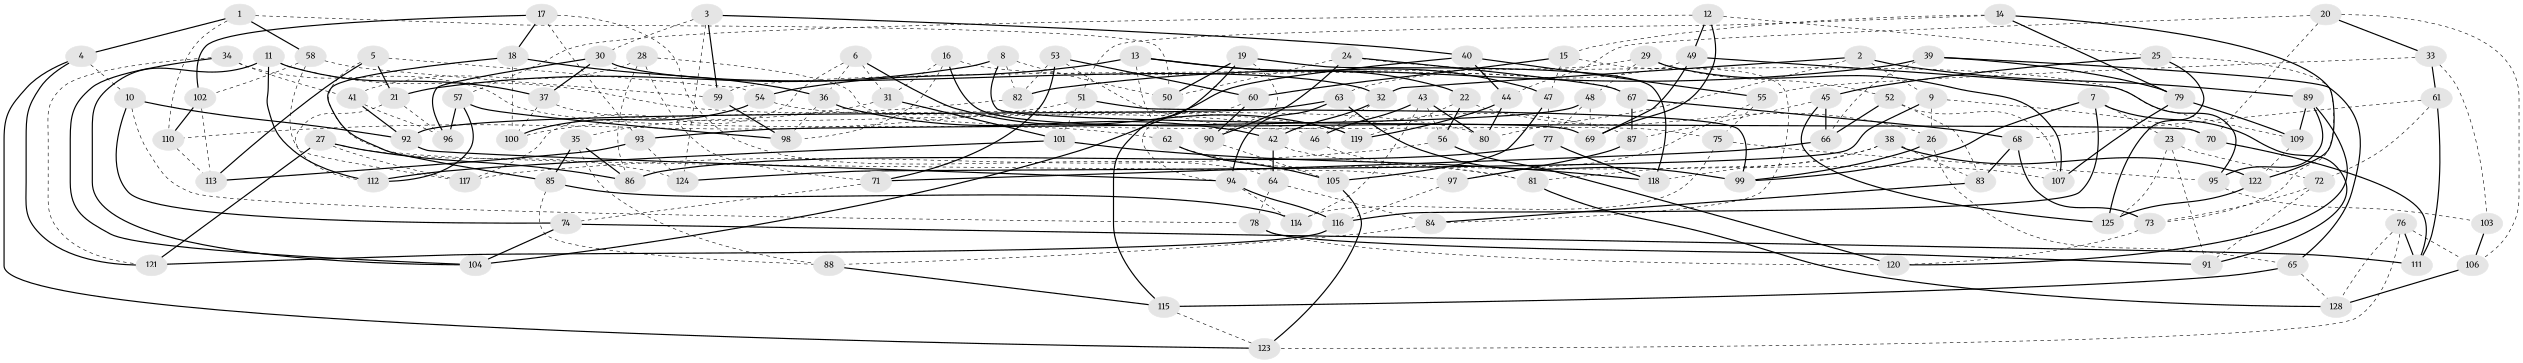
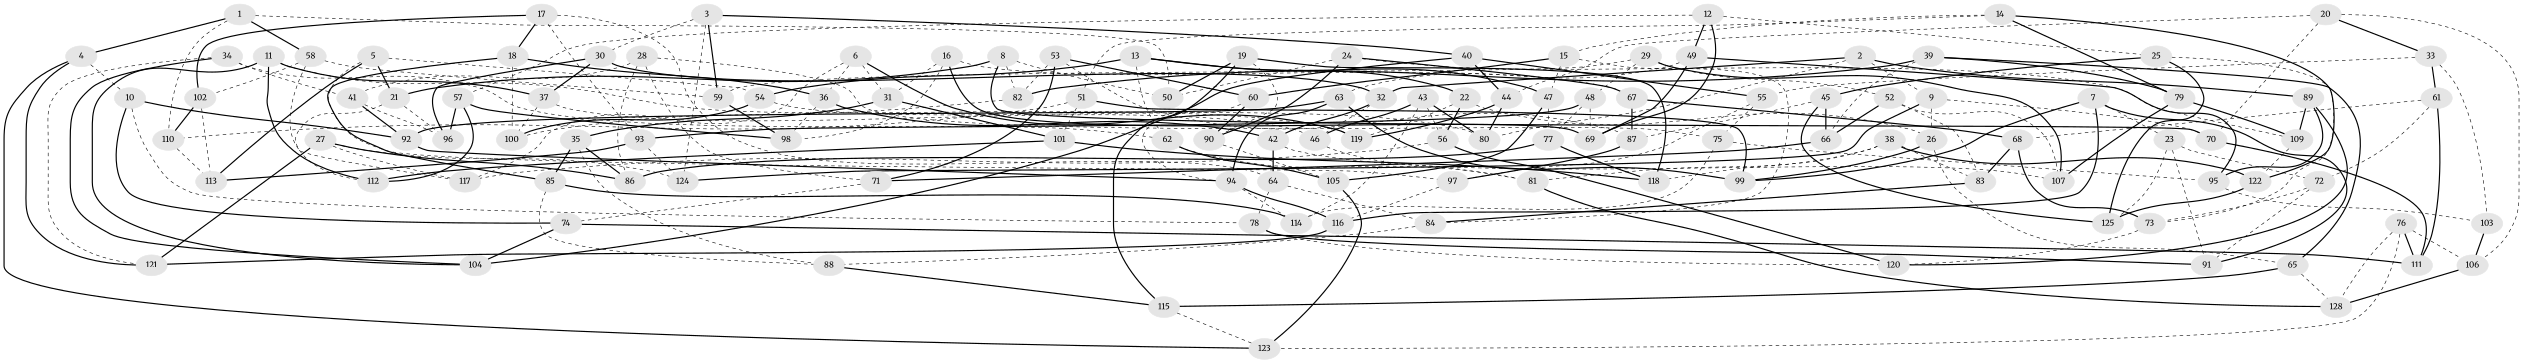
edge "31" -- "35": style dashed -> bold
